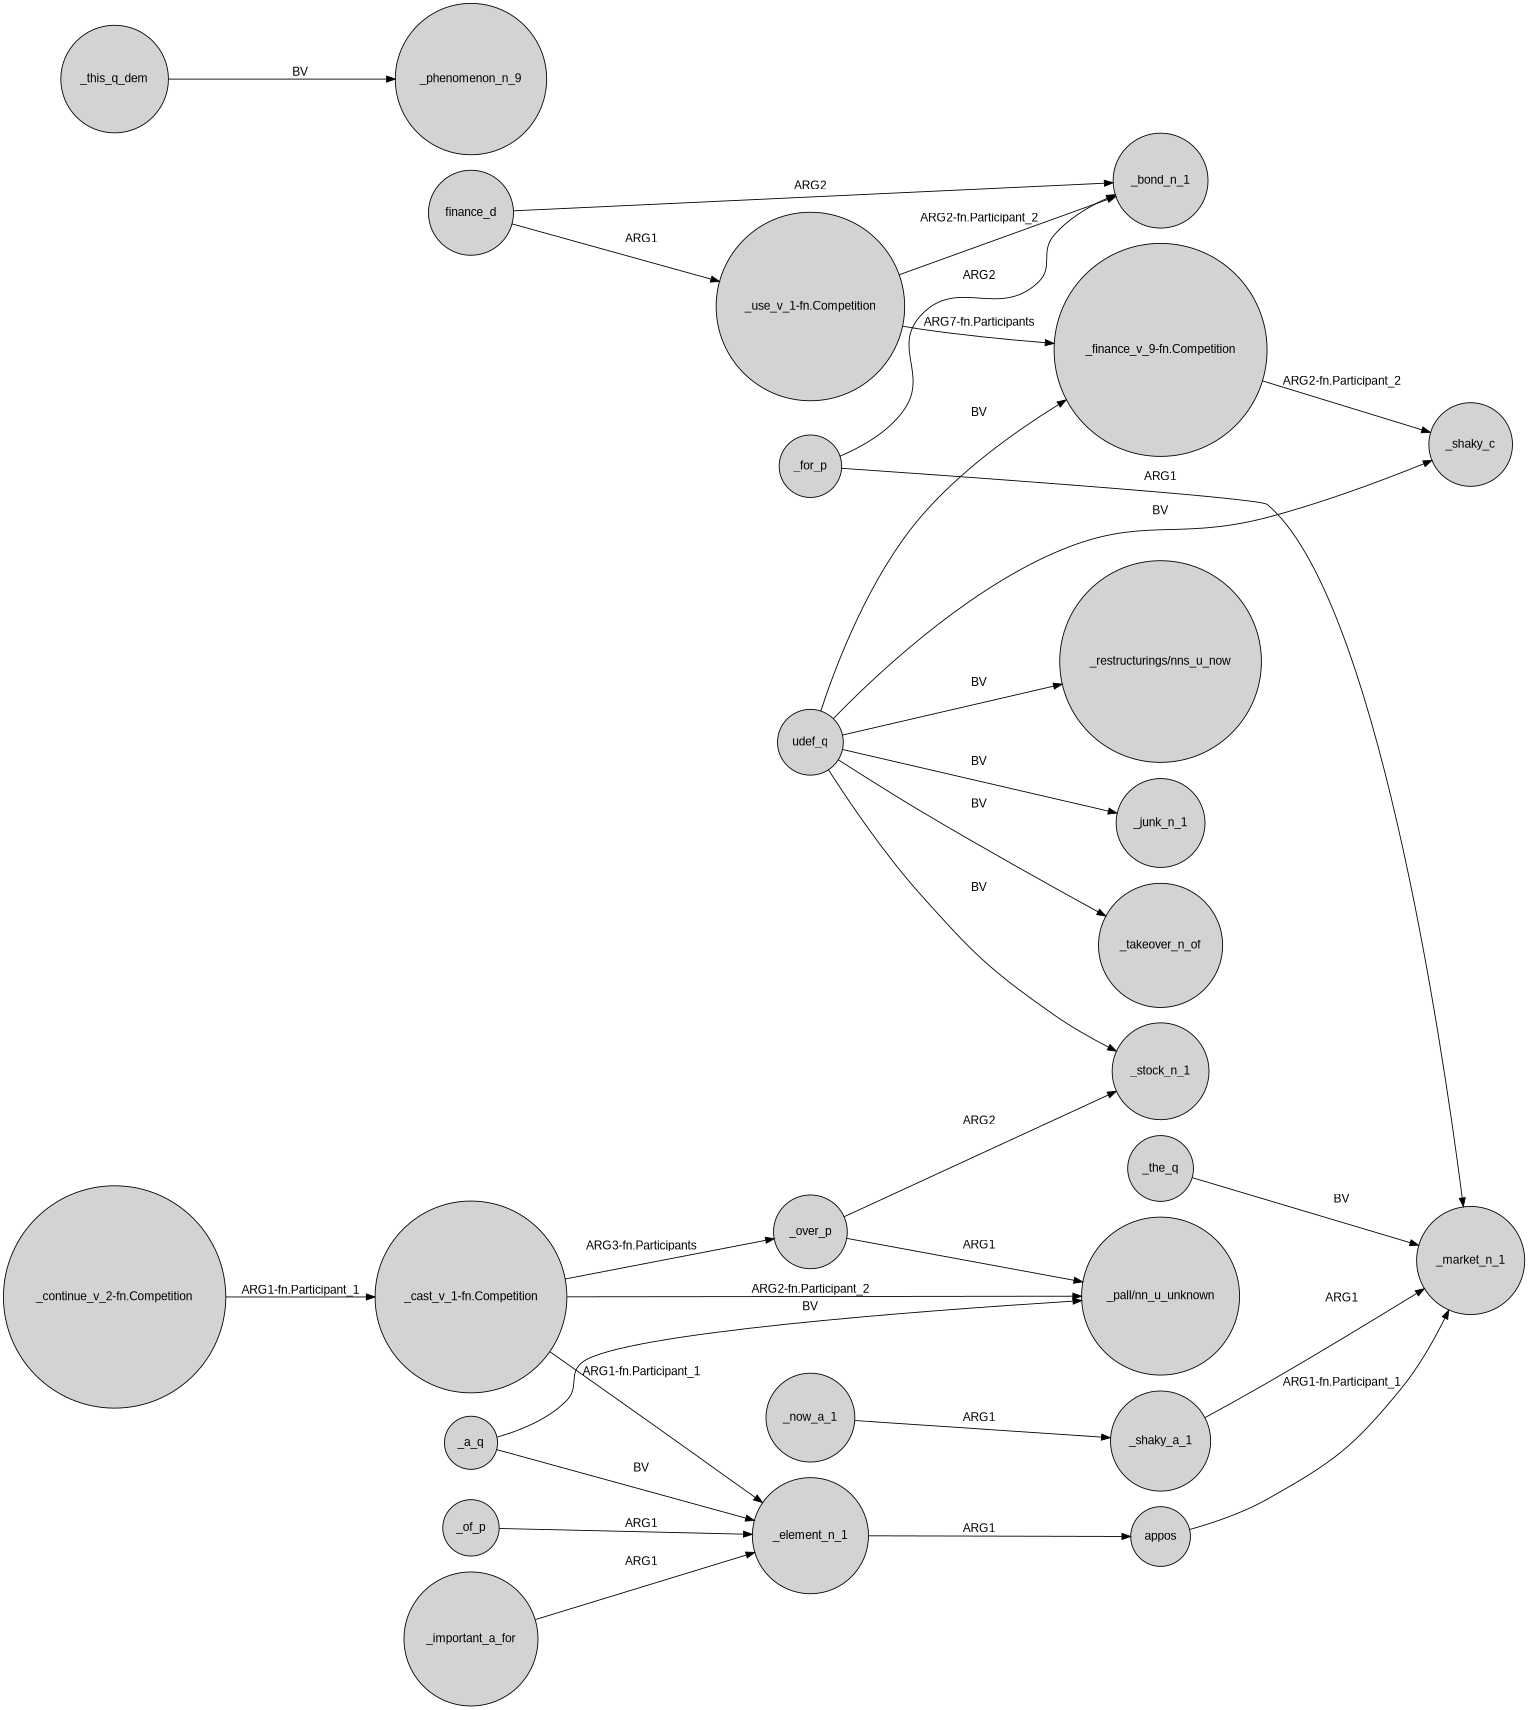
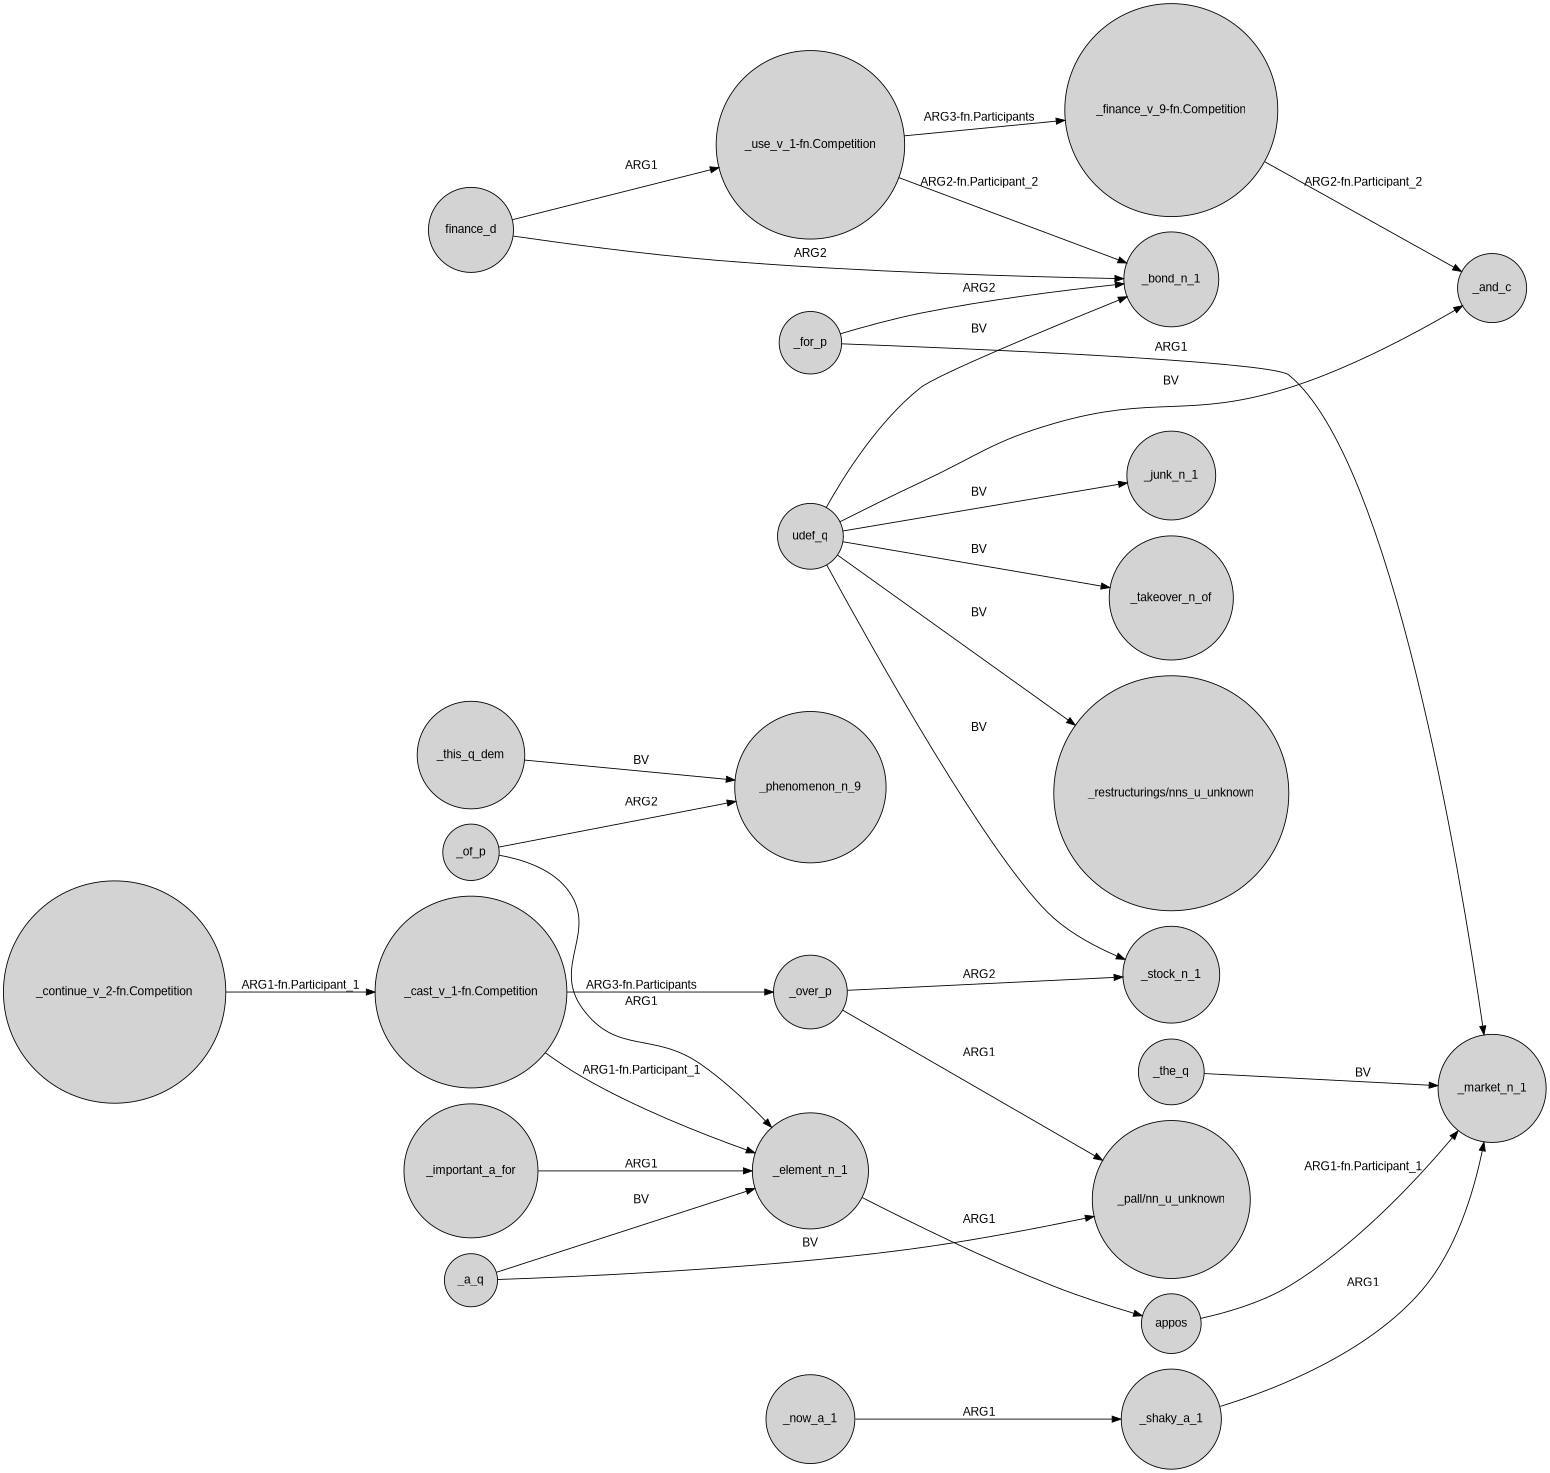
edge "_use_v_1-fn.Competition" -> "_finance_v_9-fn.Competition": label "ARG7-fn.Participants" -> "ARG3-fn.Participants"
node "_shaky_c": label "_shaky_c" -> "_and_c"
edge "udef_q" -> "_finance_v_9-fn.Competition": now "udef_q" -> "_bond_n_1"
node "_restructurings/nns_u_now": label "_restructurings/nns_u_now" -> "_restructurings/nns_u_unknown"
edge "_of_p" -> "_phenomenon_n_9": added, label "ARG2"
edge "_cast_v_1-fn.Competition" -> "_pall/nn_u_unknown": removed, label "ARG2-fn.Participant_2"
